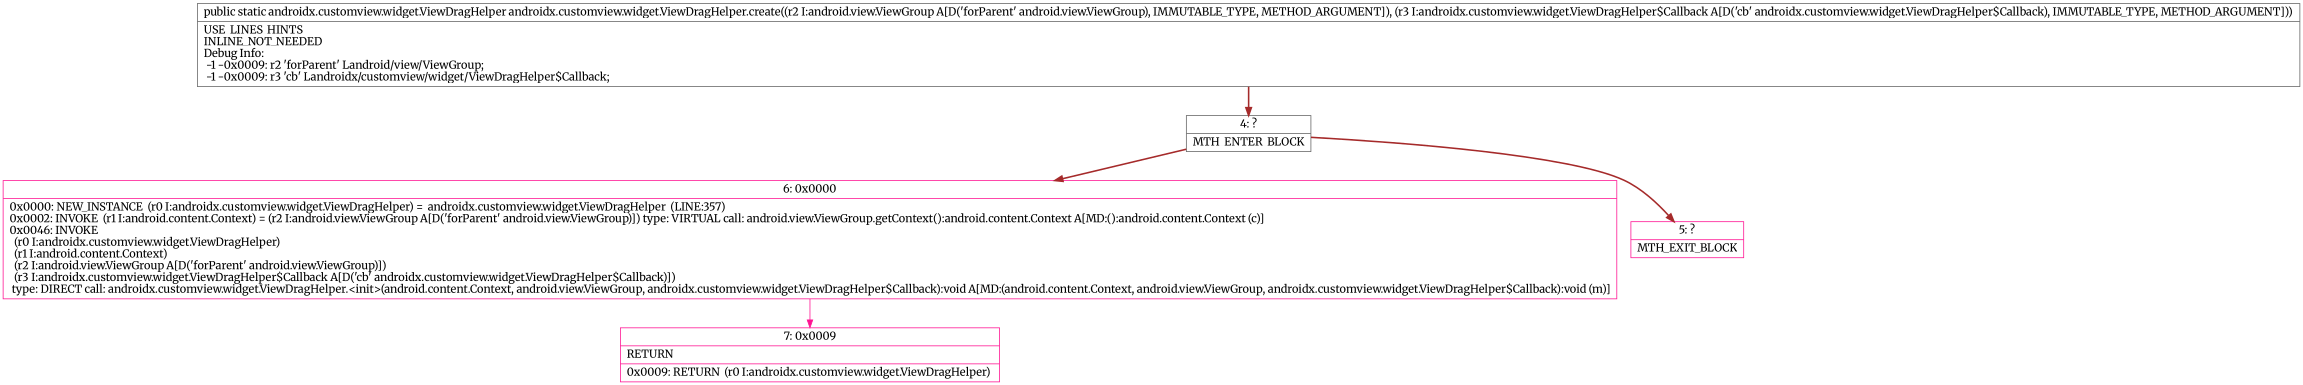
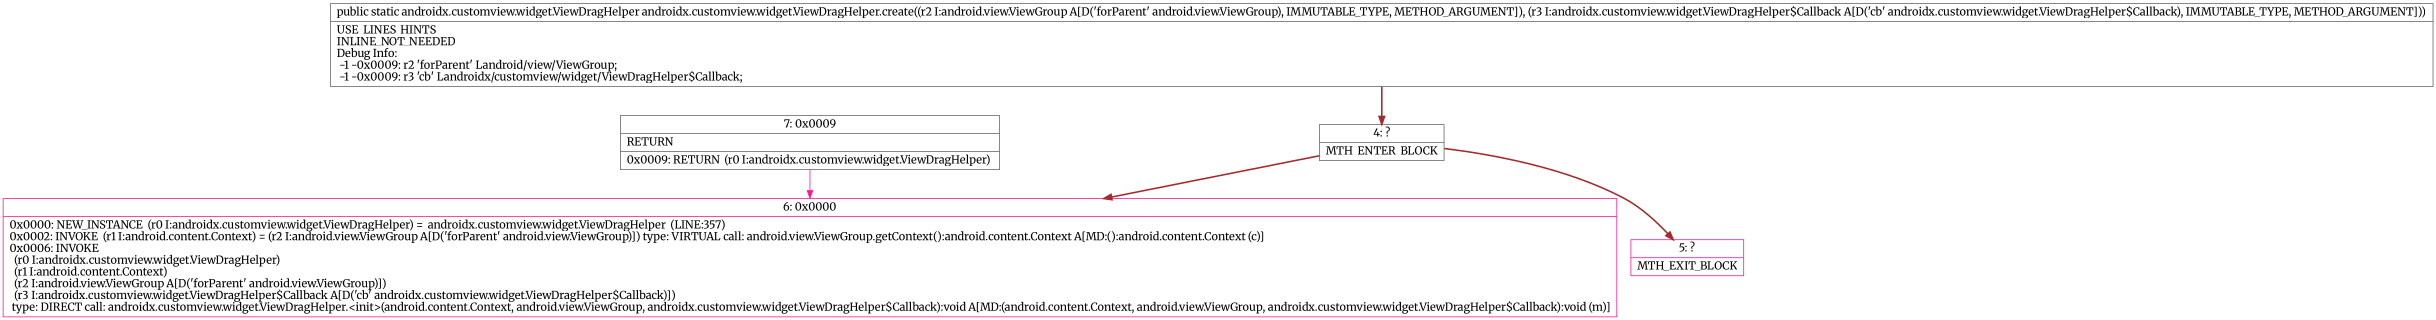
node "6: 0x0000": text "0x0046: INVOKE" -> "0x0006: INVOKE"
edge "6: 0x0000" -> "7: 0x0009": reversed
node "7: 0x0009": color deeppink -> gray40
